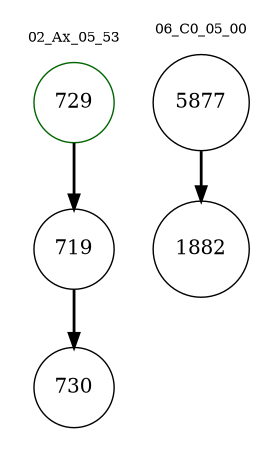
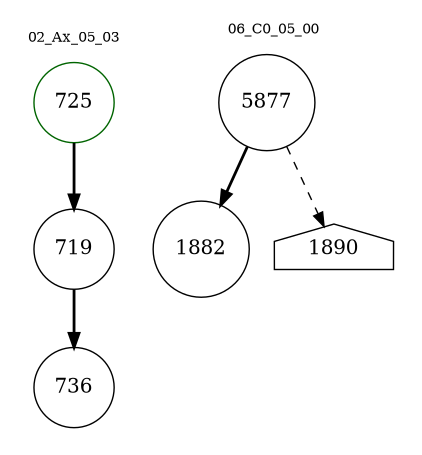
cluster "02_Ax_05_53": label "02_Ax_05_53" -> "02_Ax_05_03"
node "729": label "729" -> "725"
node "1890": added
node "730": label "730" -> "736"
